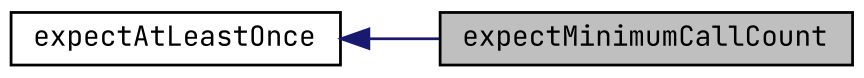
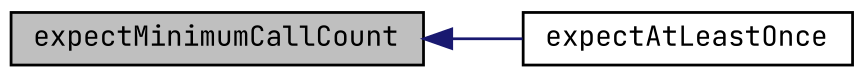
edge "expectMinimumCallCount" -> "expectAtLeastOnce": reversed
